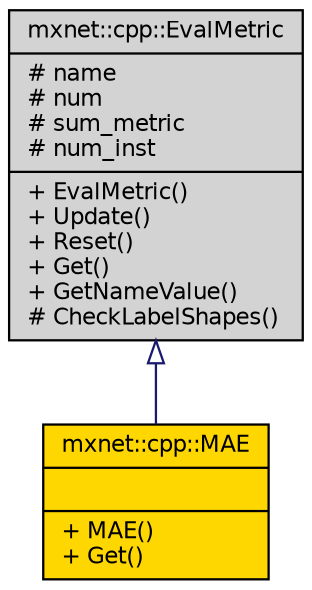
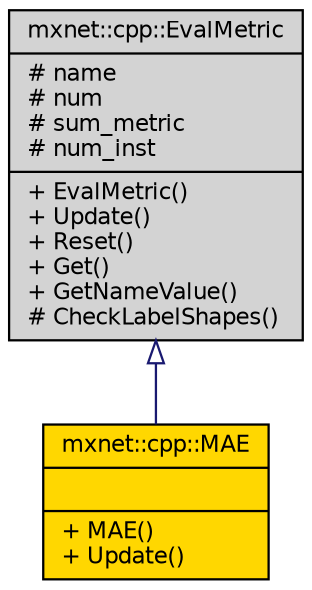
node "mxnet::cpp::MAE": text "+ Get()" -> "+ Update()"
